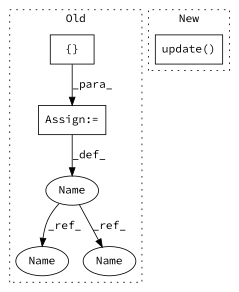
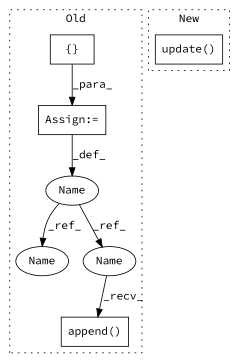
node "append()": added
